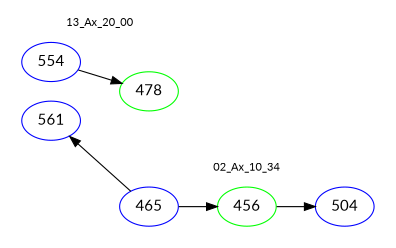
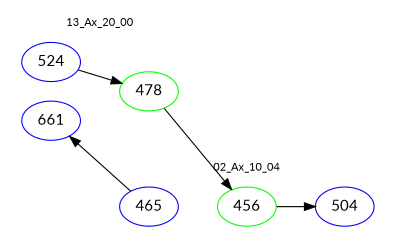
node "554": label "554" -> "524"
node "561": label "561" -> "661"
cluster "02_Ax_10_34": label "02_Ax_10_34" -> "02_Ax_10_04"
edge "465" -> "456": now "478" -> "456"
